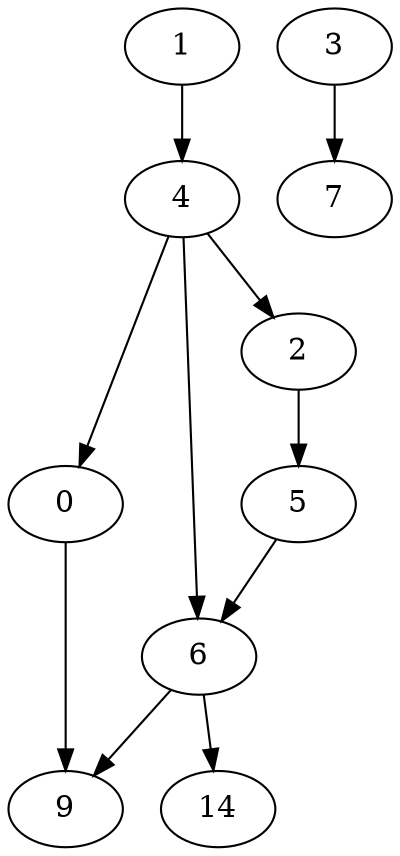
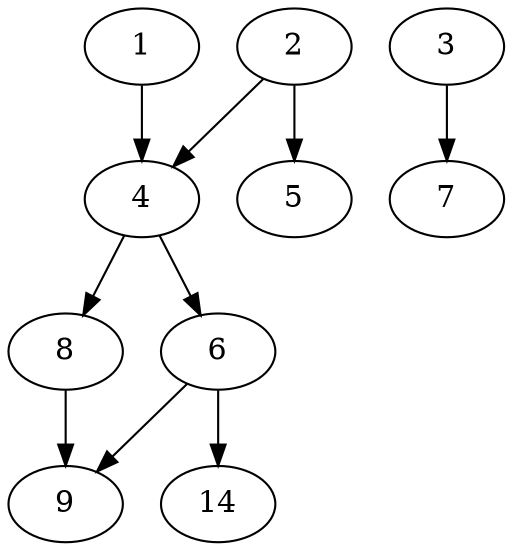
edge "4" -> "2": reversed
node "0": label "0" -> "8"
edge "5" -> "6": removed
